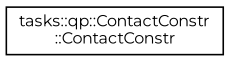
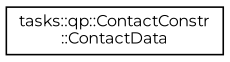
node "tasks::qp::ContactConstr ::ContactConstr": label "tasks::qp::ContactConstr ::ContactConstr" -> "tasks::qp::ContactConstr ::ContactData"
